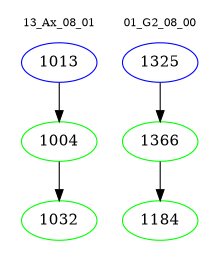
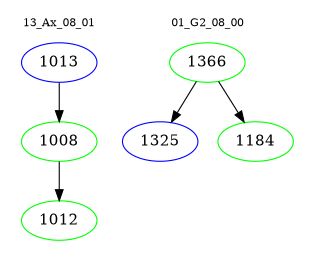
edge "1325" -> "1366": reversed
node "1004": label "1004" -> "1008"
node "1032": label "1032" -> "1012"
